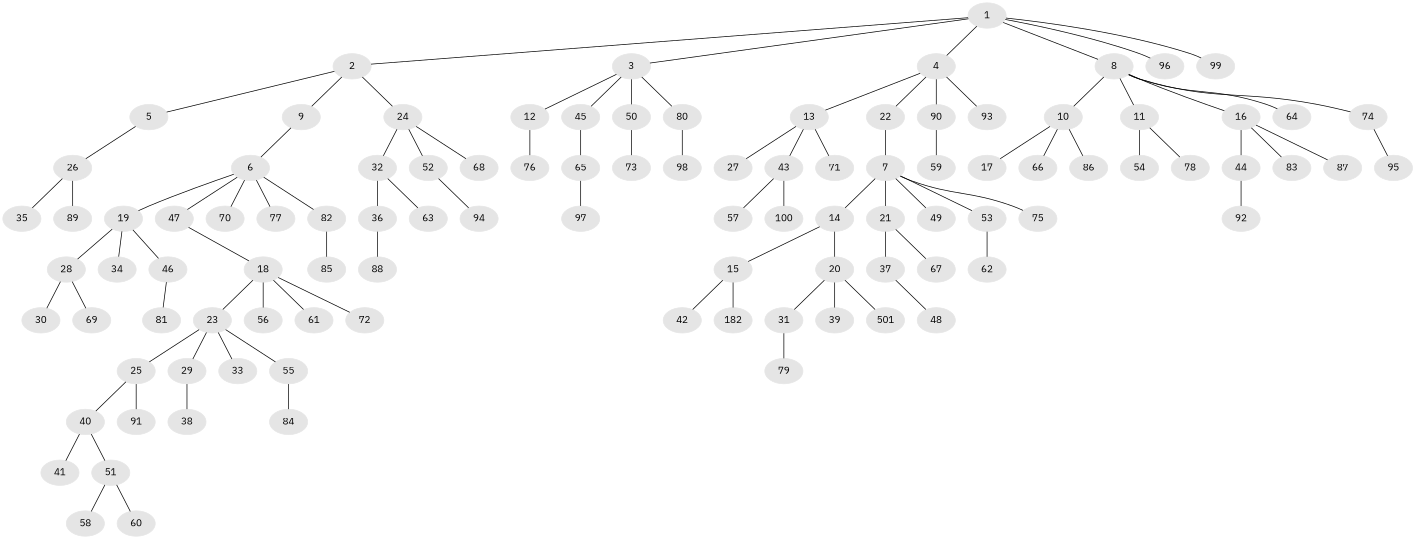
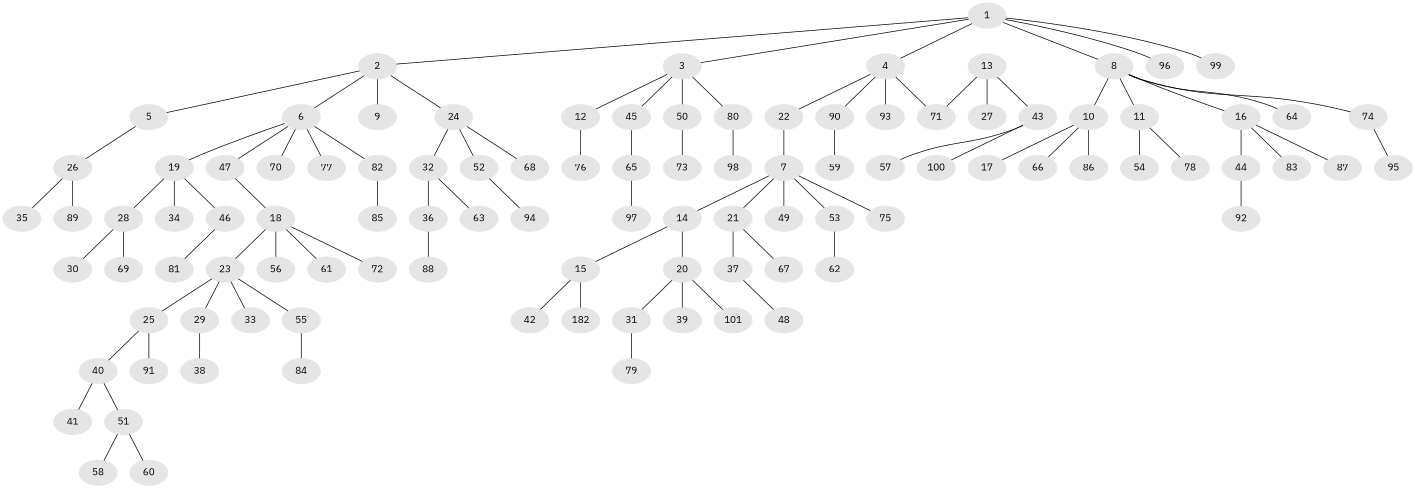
edge "4" -- "13": now "4" -- "71"
edge "9" -- "6": now "2" -- "6"
node "501": label "501" -> "101"
